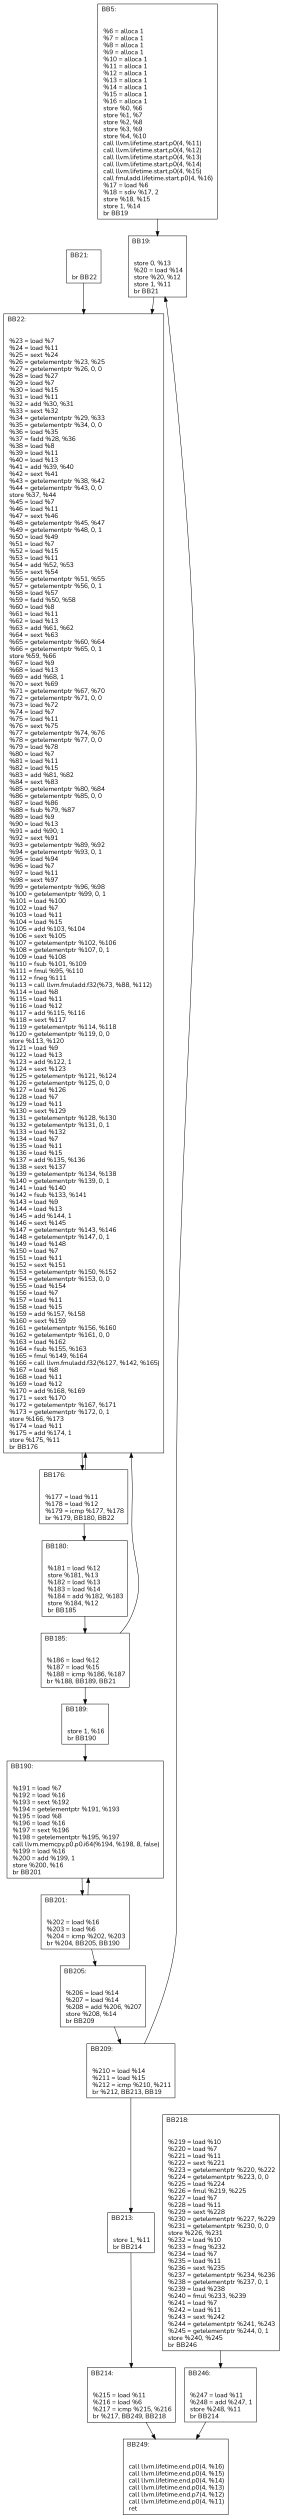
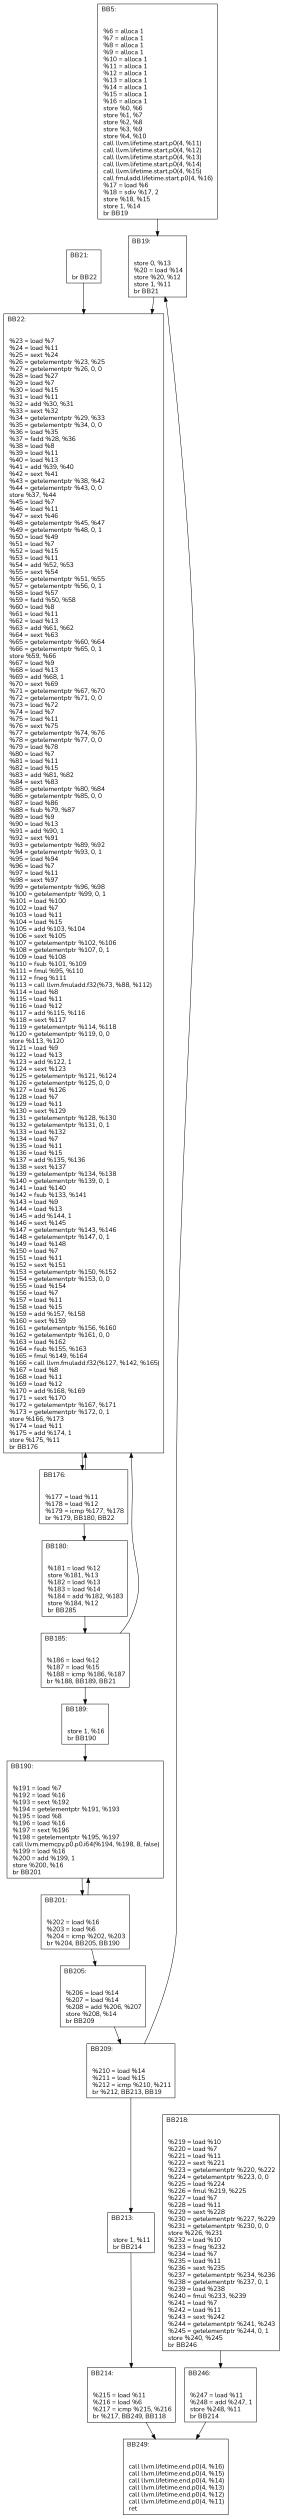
node "BB180:": text "br BB185" -> "br BB285"
node "BB214:": text "br %217, BB249, BB218" -> "br %217, BB249, BB118"
node "BB249:": text "call llvm.lifetime.end.p7(4, %12)" -> "call llvm.lifetime.end.p0(4, %12)"
